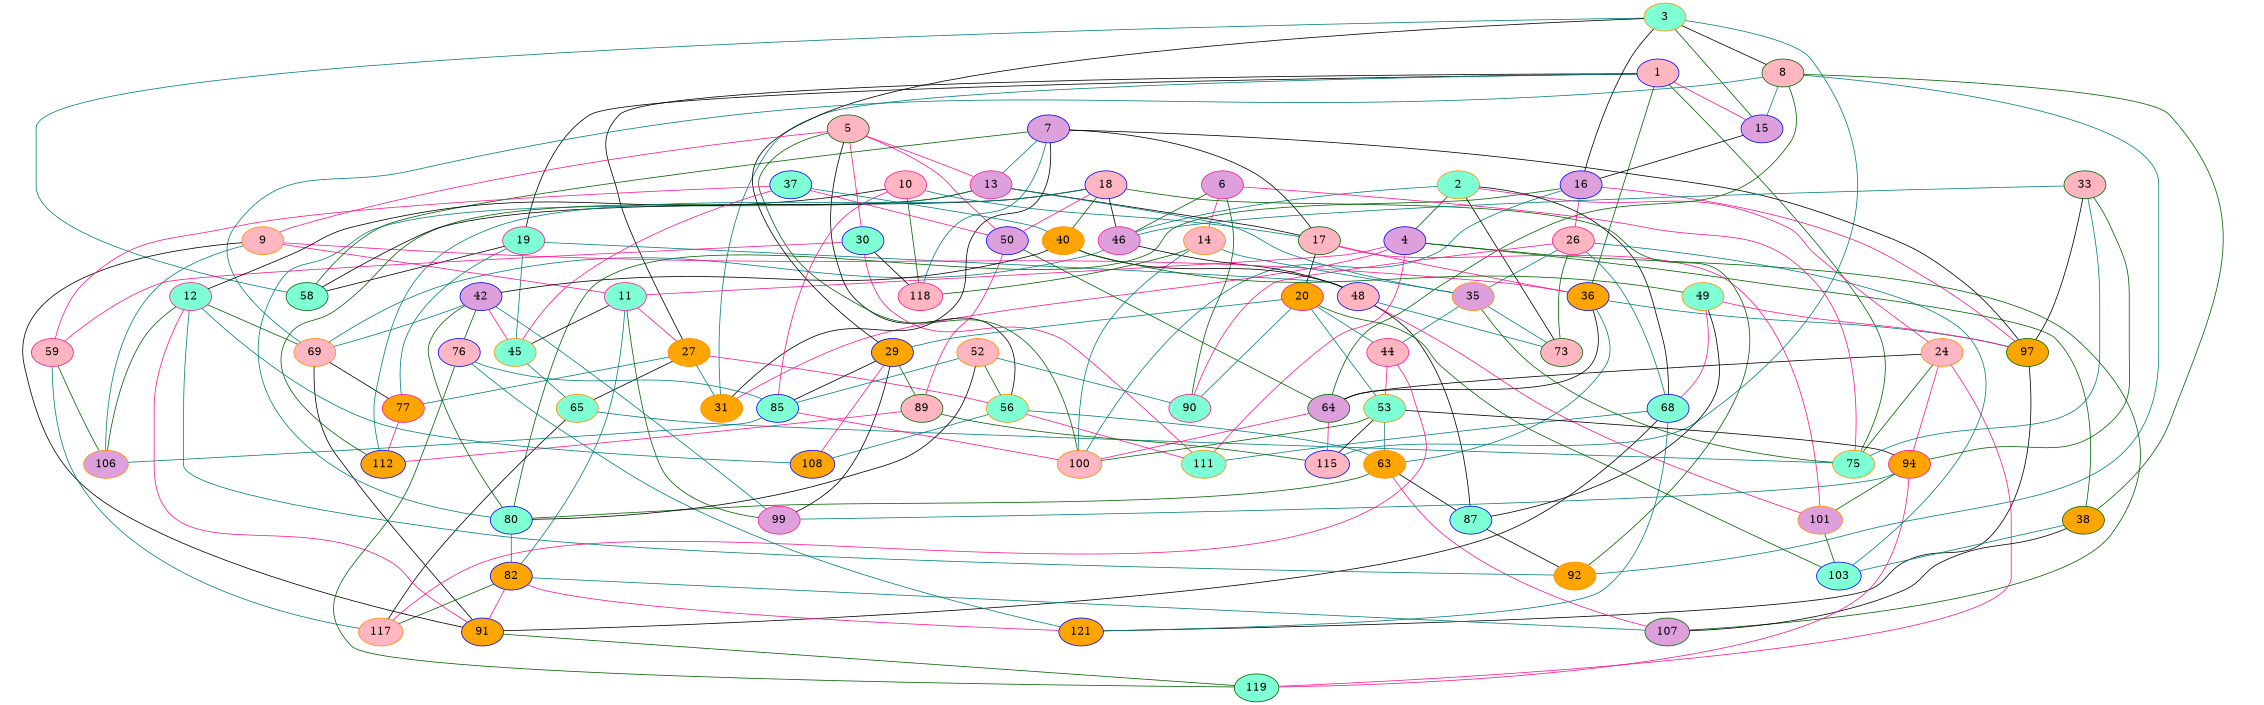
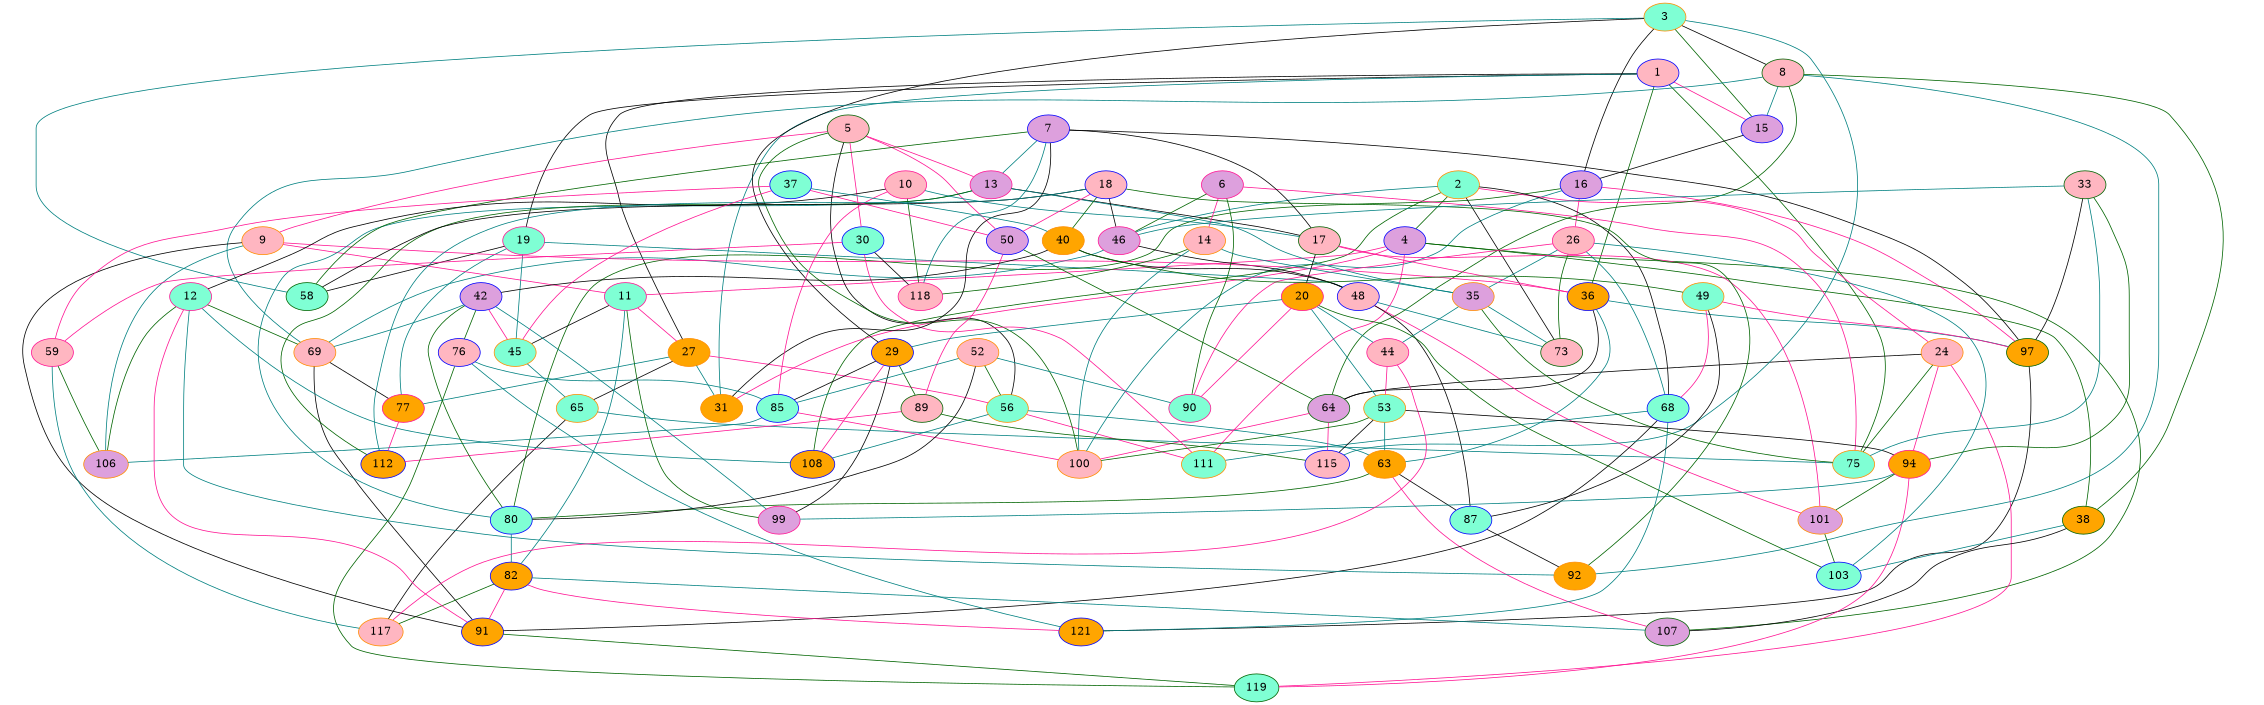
edge "2" -- "108": added
edge "20" -- "90": color teal -> deeppink
